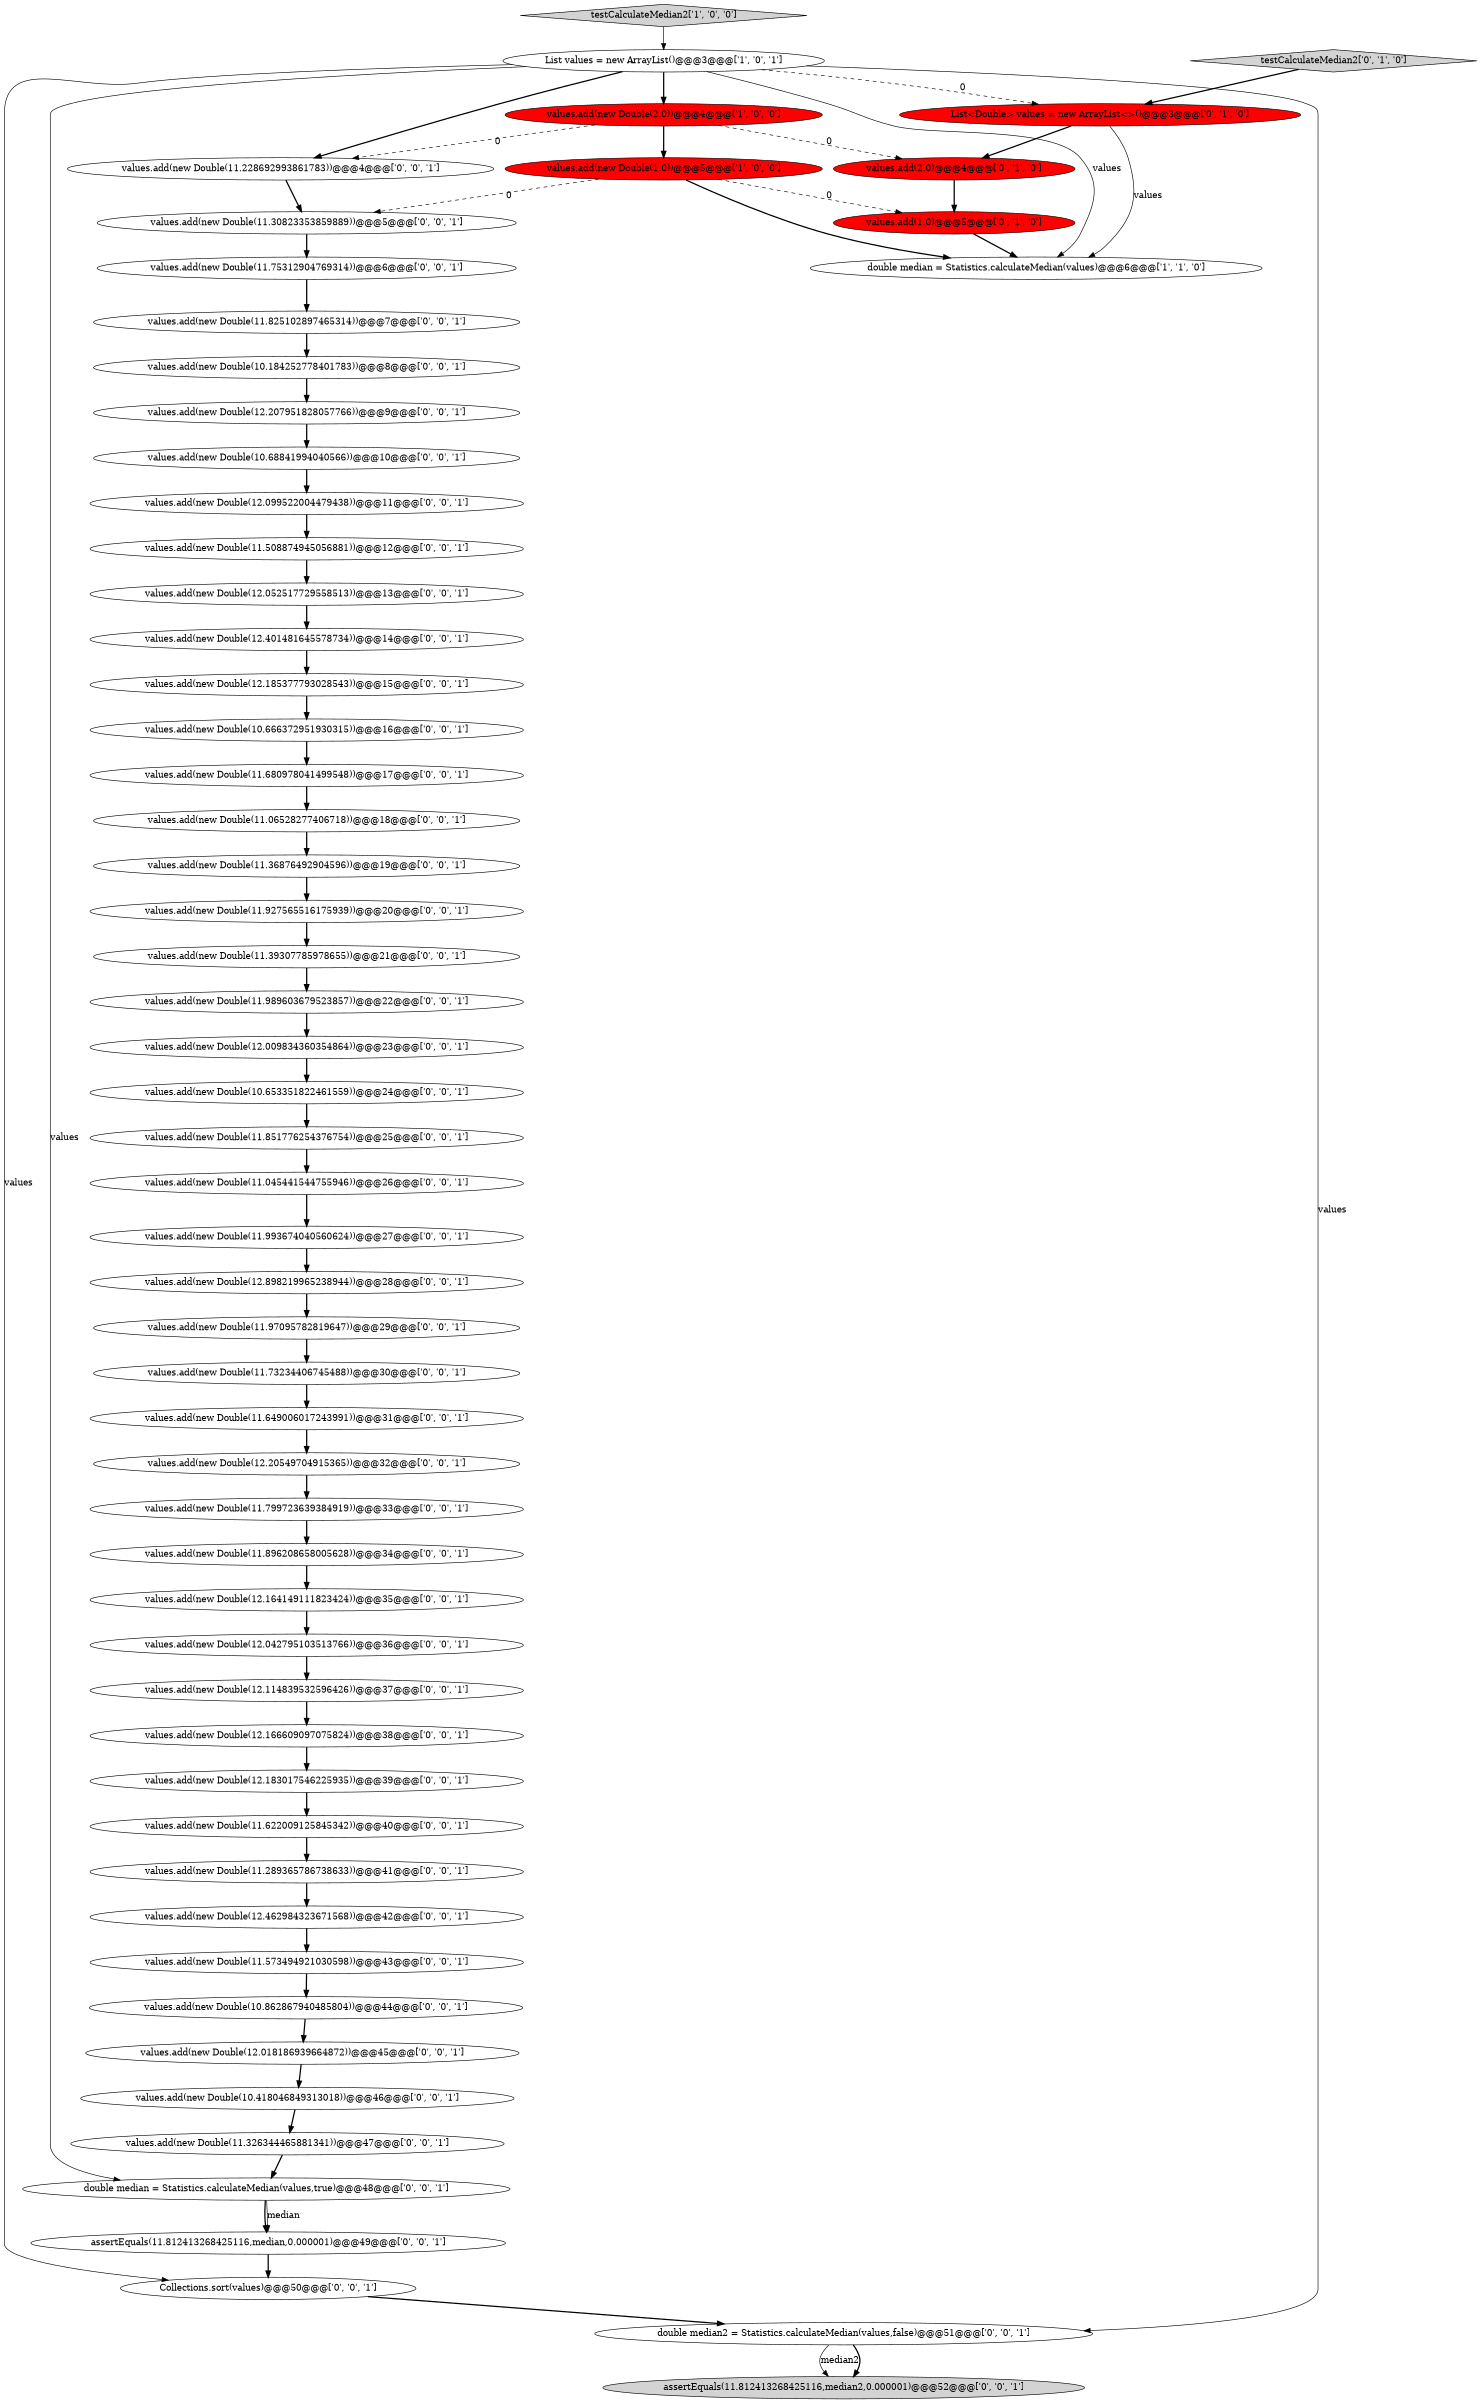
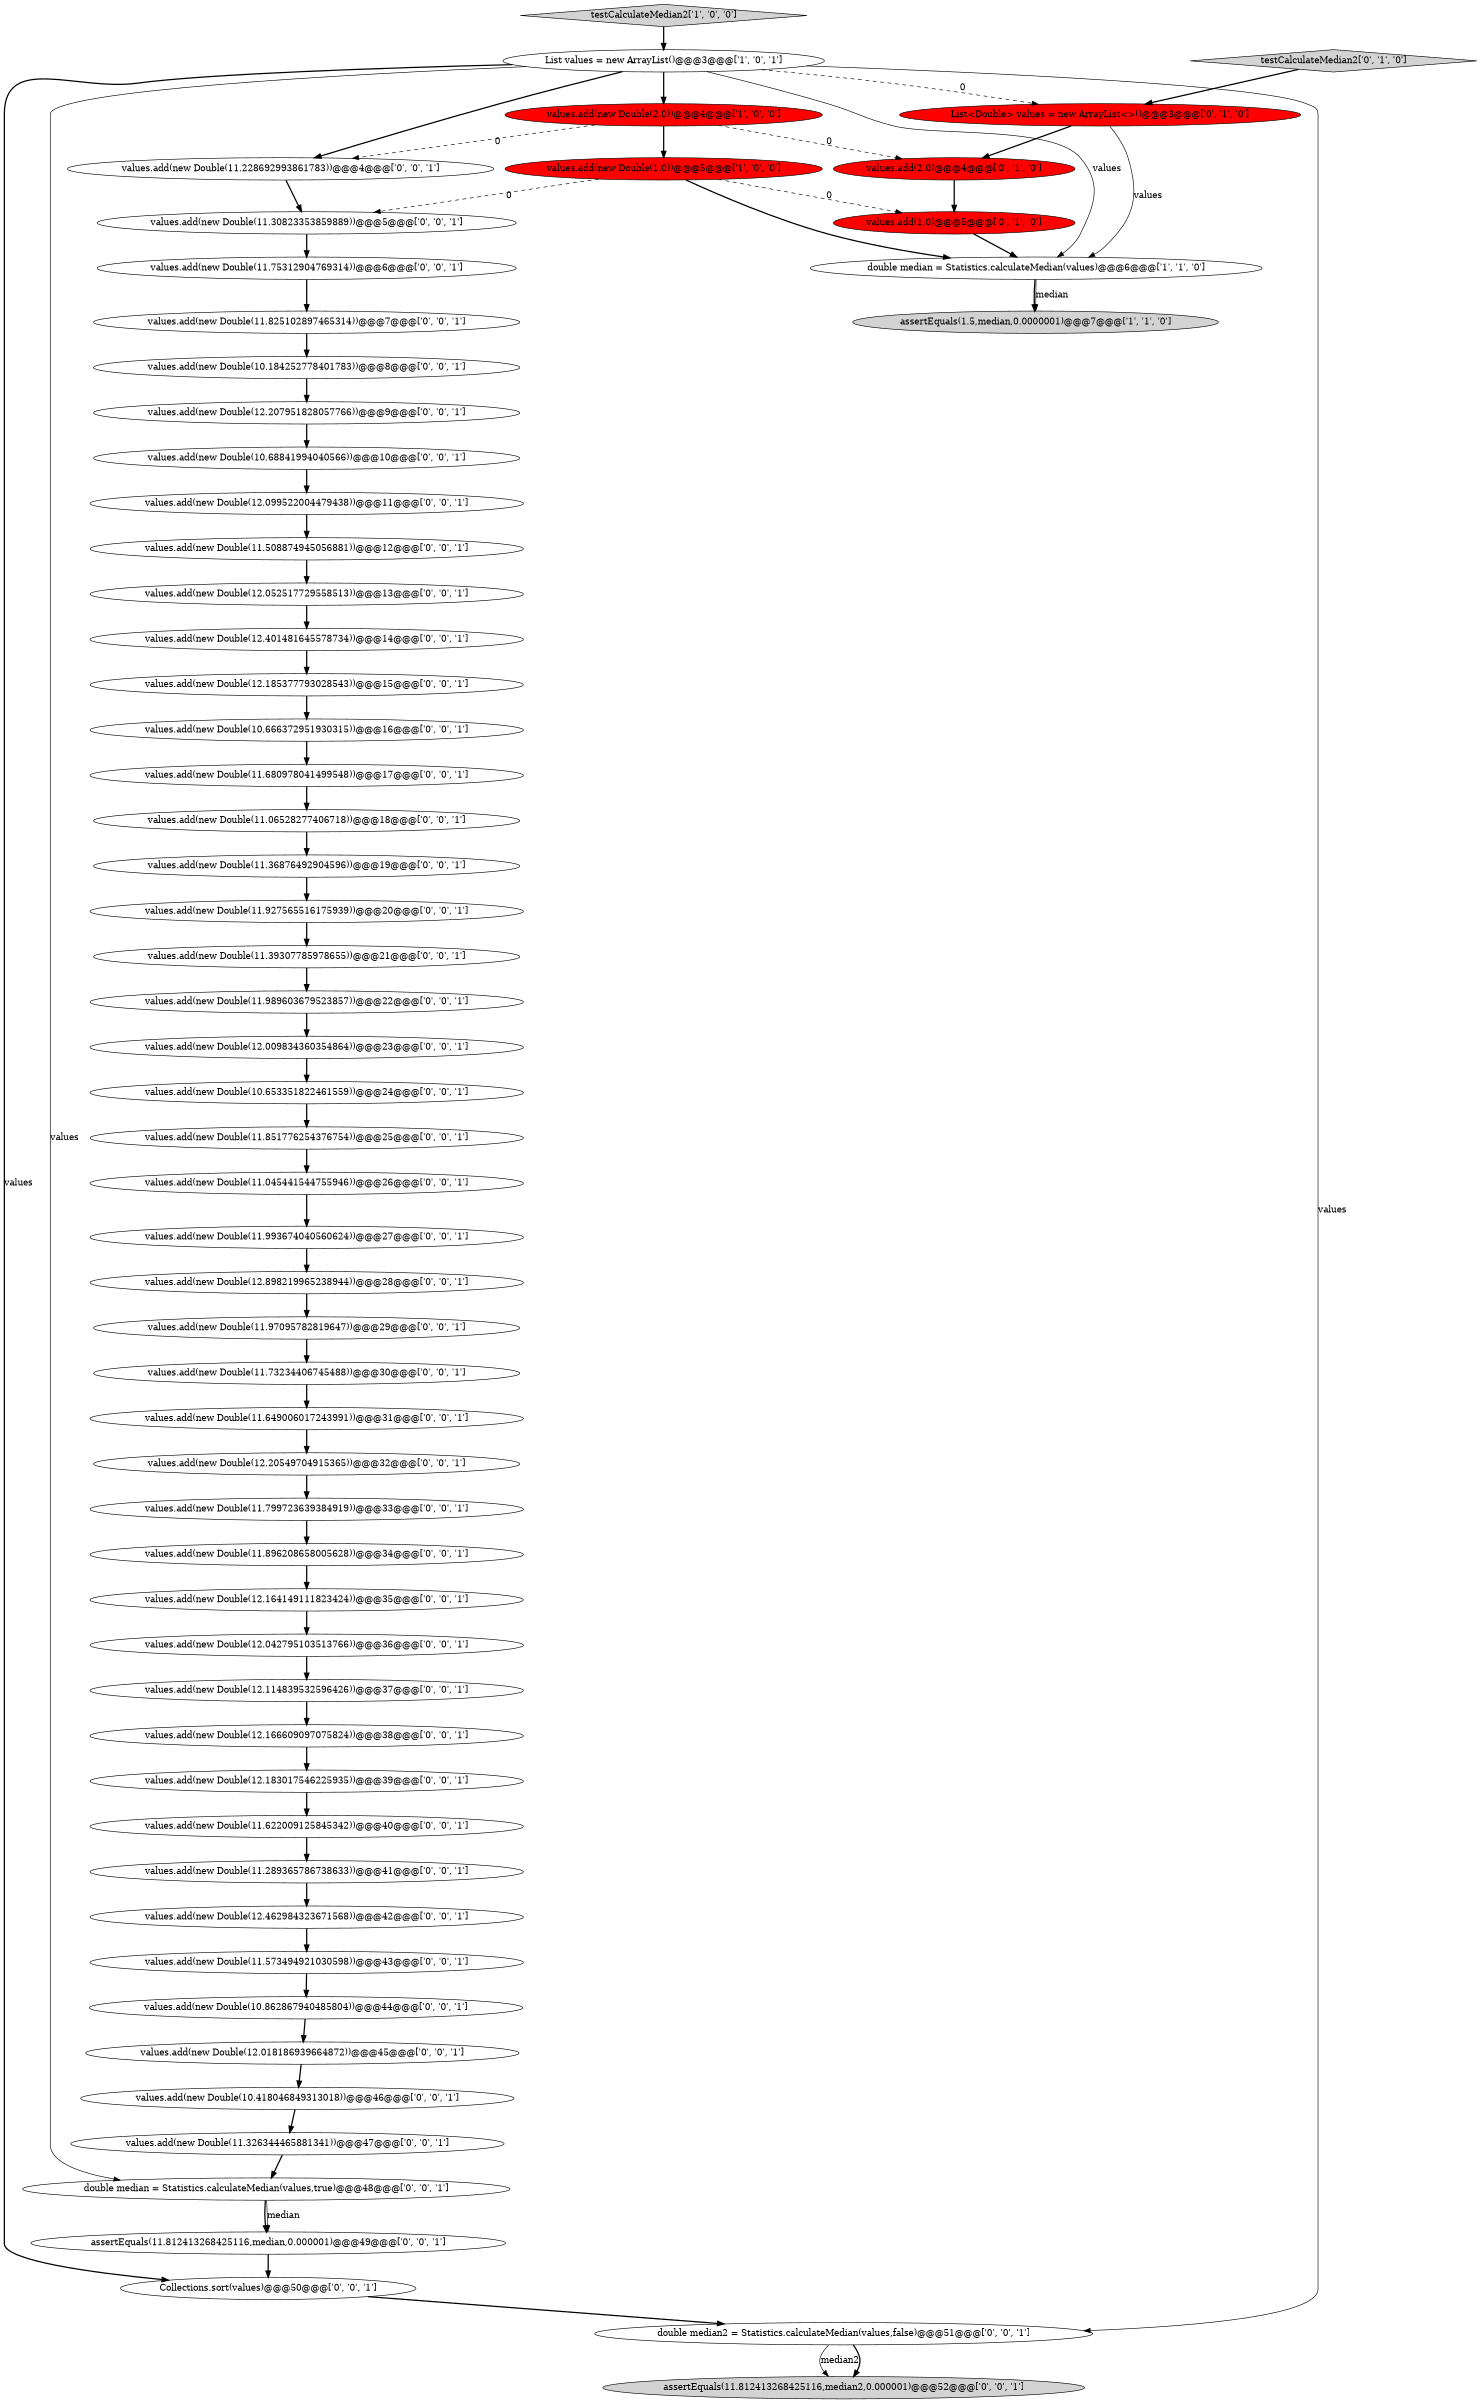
edge "testCalculateMedian2['1', '0', '0']" -> "List values = new ArrayList()@@@3@@@['1', '0', '1']": style solid -> bold
node "assertEquals(1.5,median,0.0000001)@@@7@@@['1', '1', '0']": added
edge "List values = new ArrayList()@@@3@@@['1', '0', '1']" -> "Collections.sort(values)@@@50@@@['0', '0', '1']": style solid -> bold
